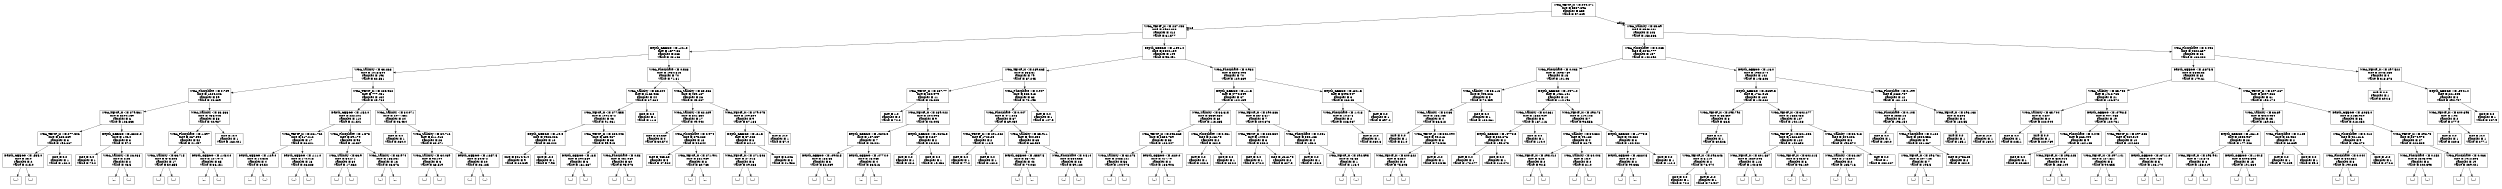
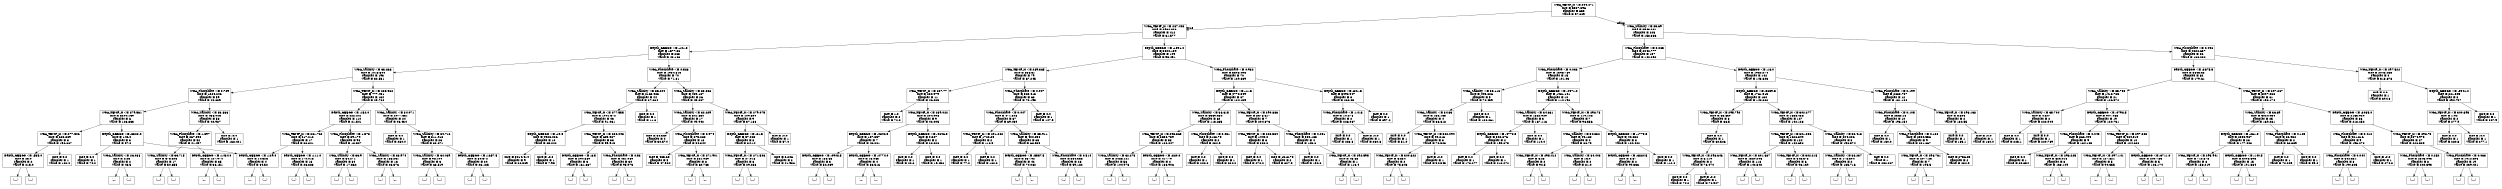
node "mse = 0.0 samples = 1 value = 223.8": added
edge "Depth_GEBCO <= -3328.0 mse = 146.0 samples = 3 value = 57.0" -> "WOA_Salinity <= 26.088 mse = 2.25 samples = 2 value = 48.5": now "Depth_GEBCO <= -3328.0 mse = 146.0 samples = 3 value = 57.0" -> "Depth_GEBCO <= -129.0 mse = 14.526 samples = 4 value = 84.52"
